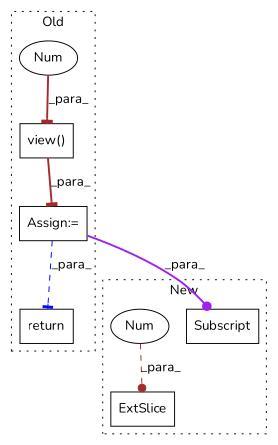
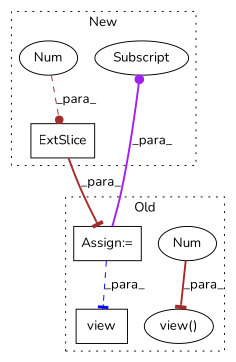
node "view()": shape box -> ellipse
edge "view()" -> "Assign:=": now "ExtSlice" -> "Assign:="
node "return": label "return" -> "view"
node "Subscript": shape box -> ellipse
